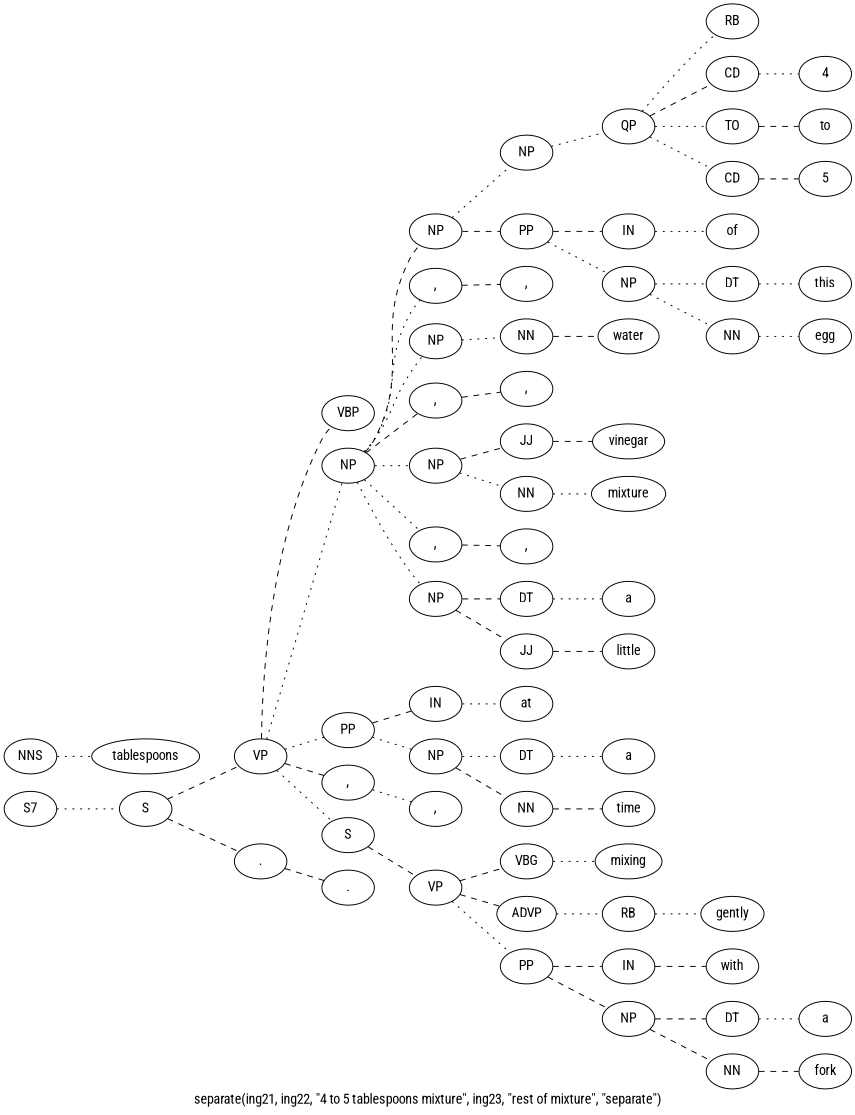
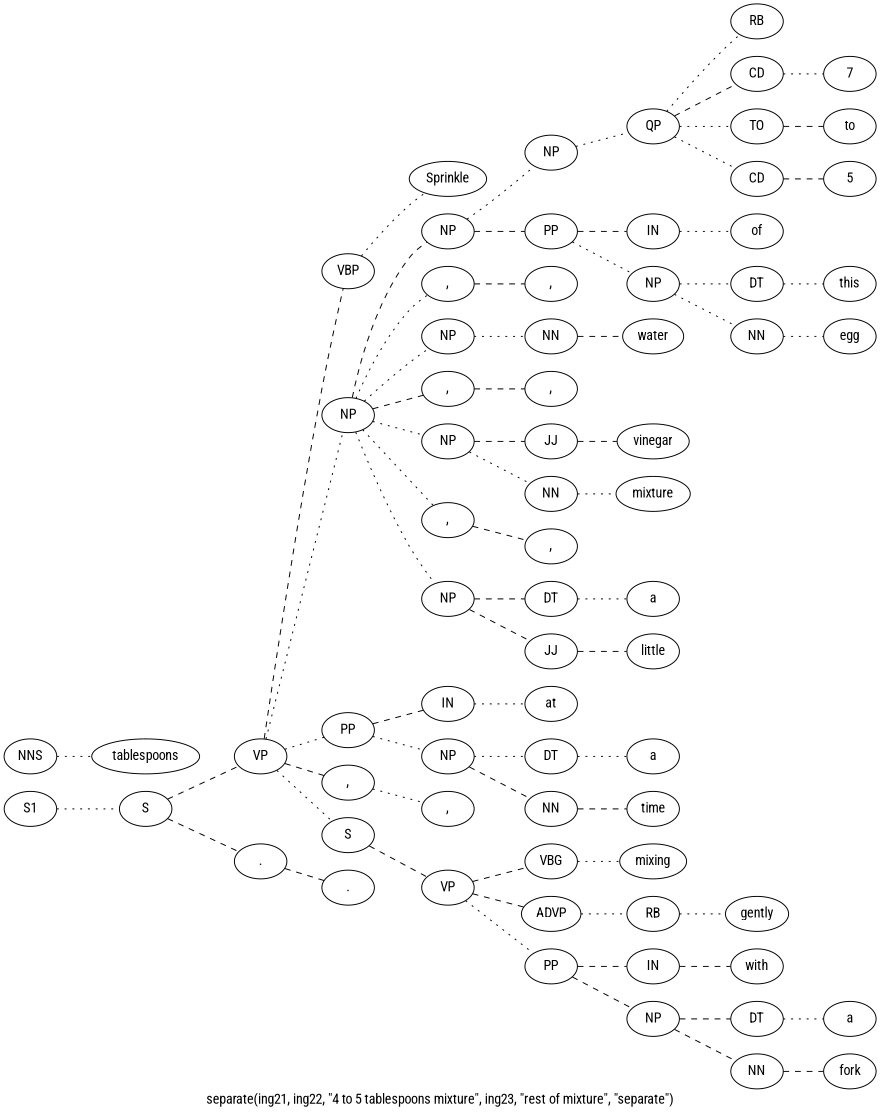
node "4": label "4" -> "7"
node "Sprinkle": added
node "S7": label "S7" -> "S1"
